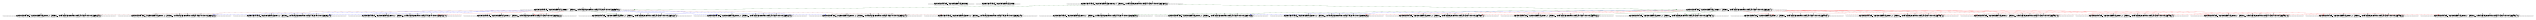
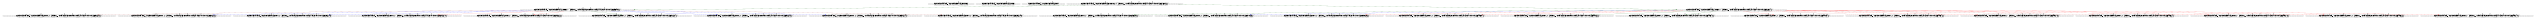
node "TopometricNode(level=<TopometricHierarchy.ROOM": added
